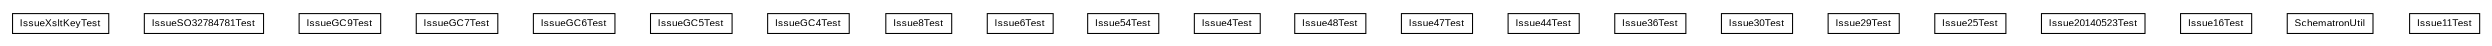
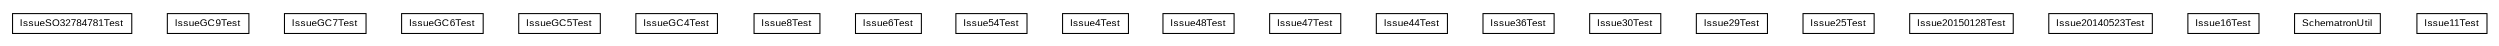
node "IssueXsltKeyTest": removed
node "Issue20150128Test": added
